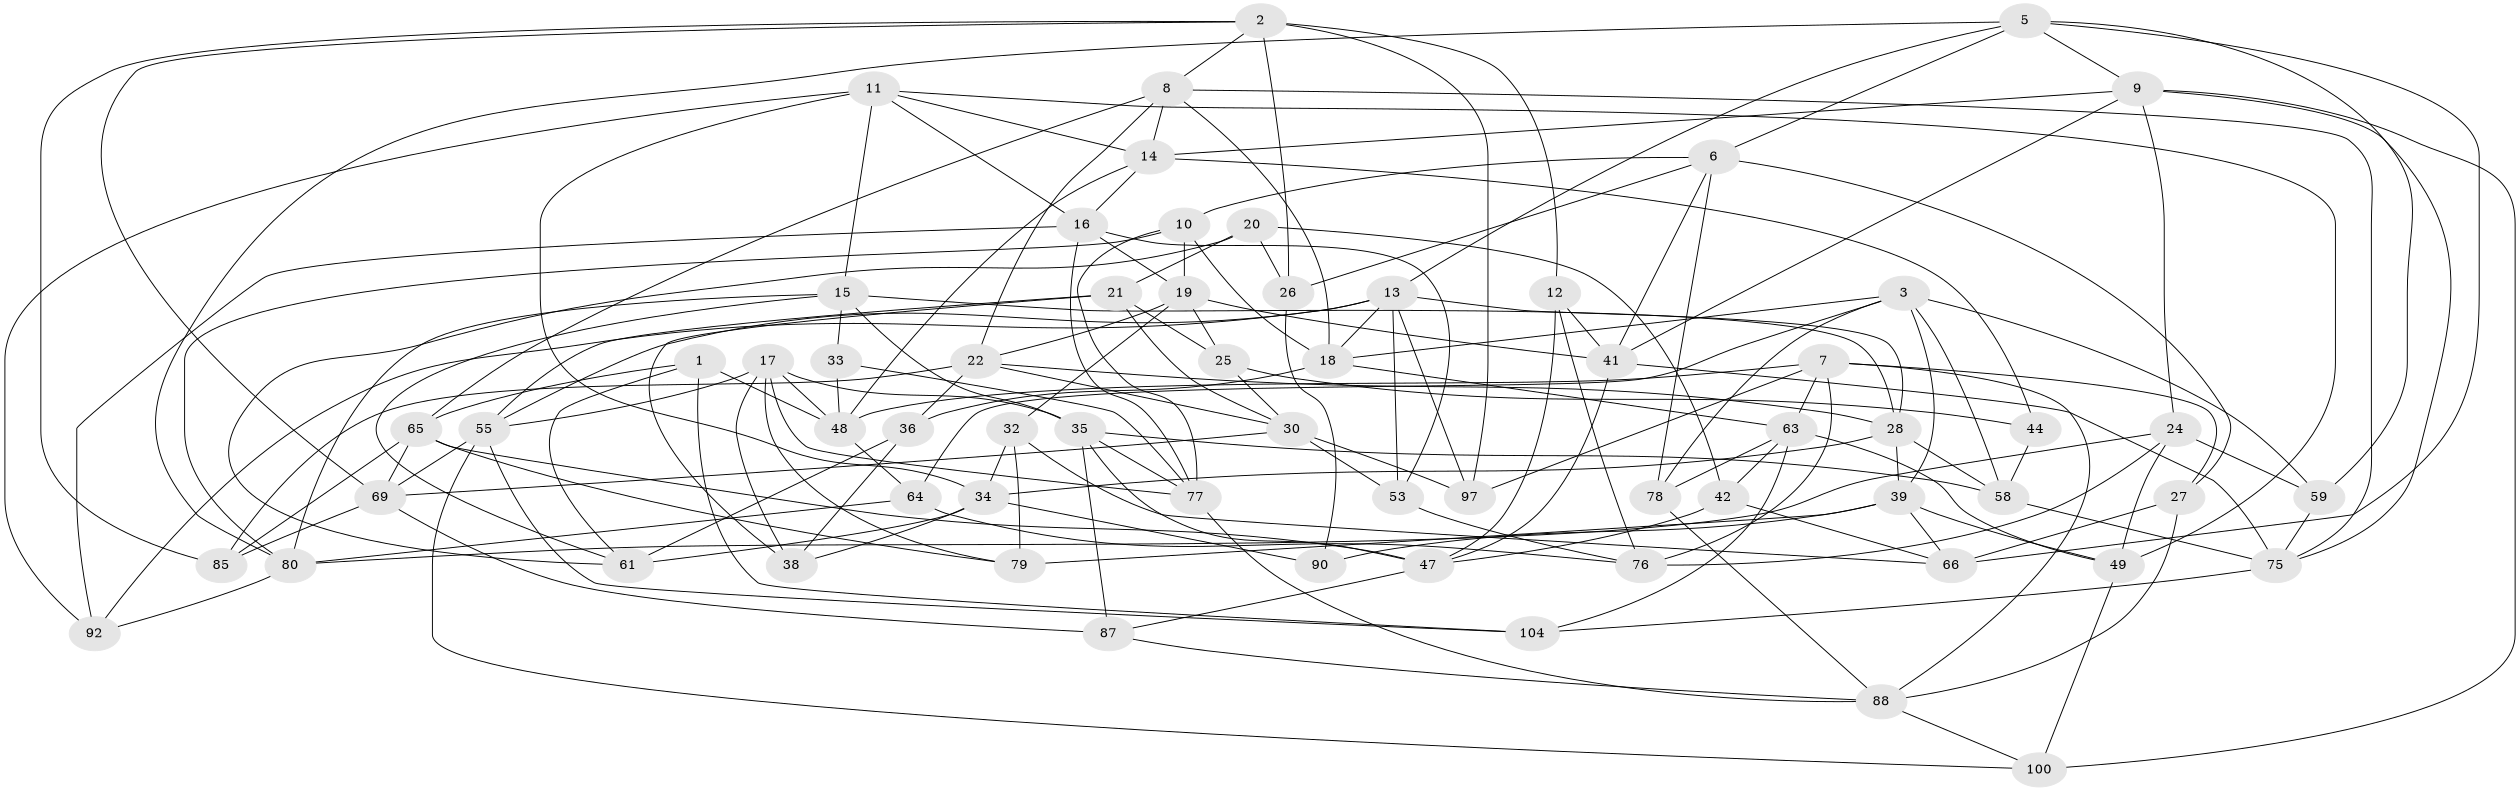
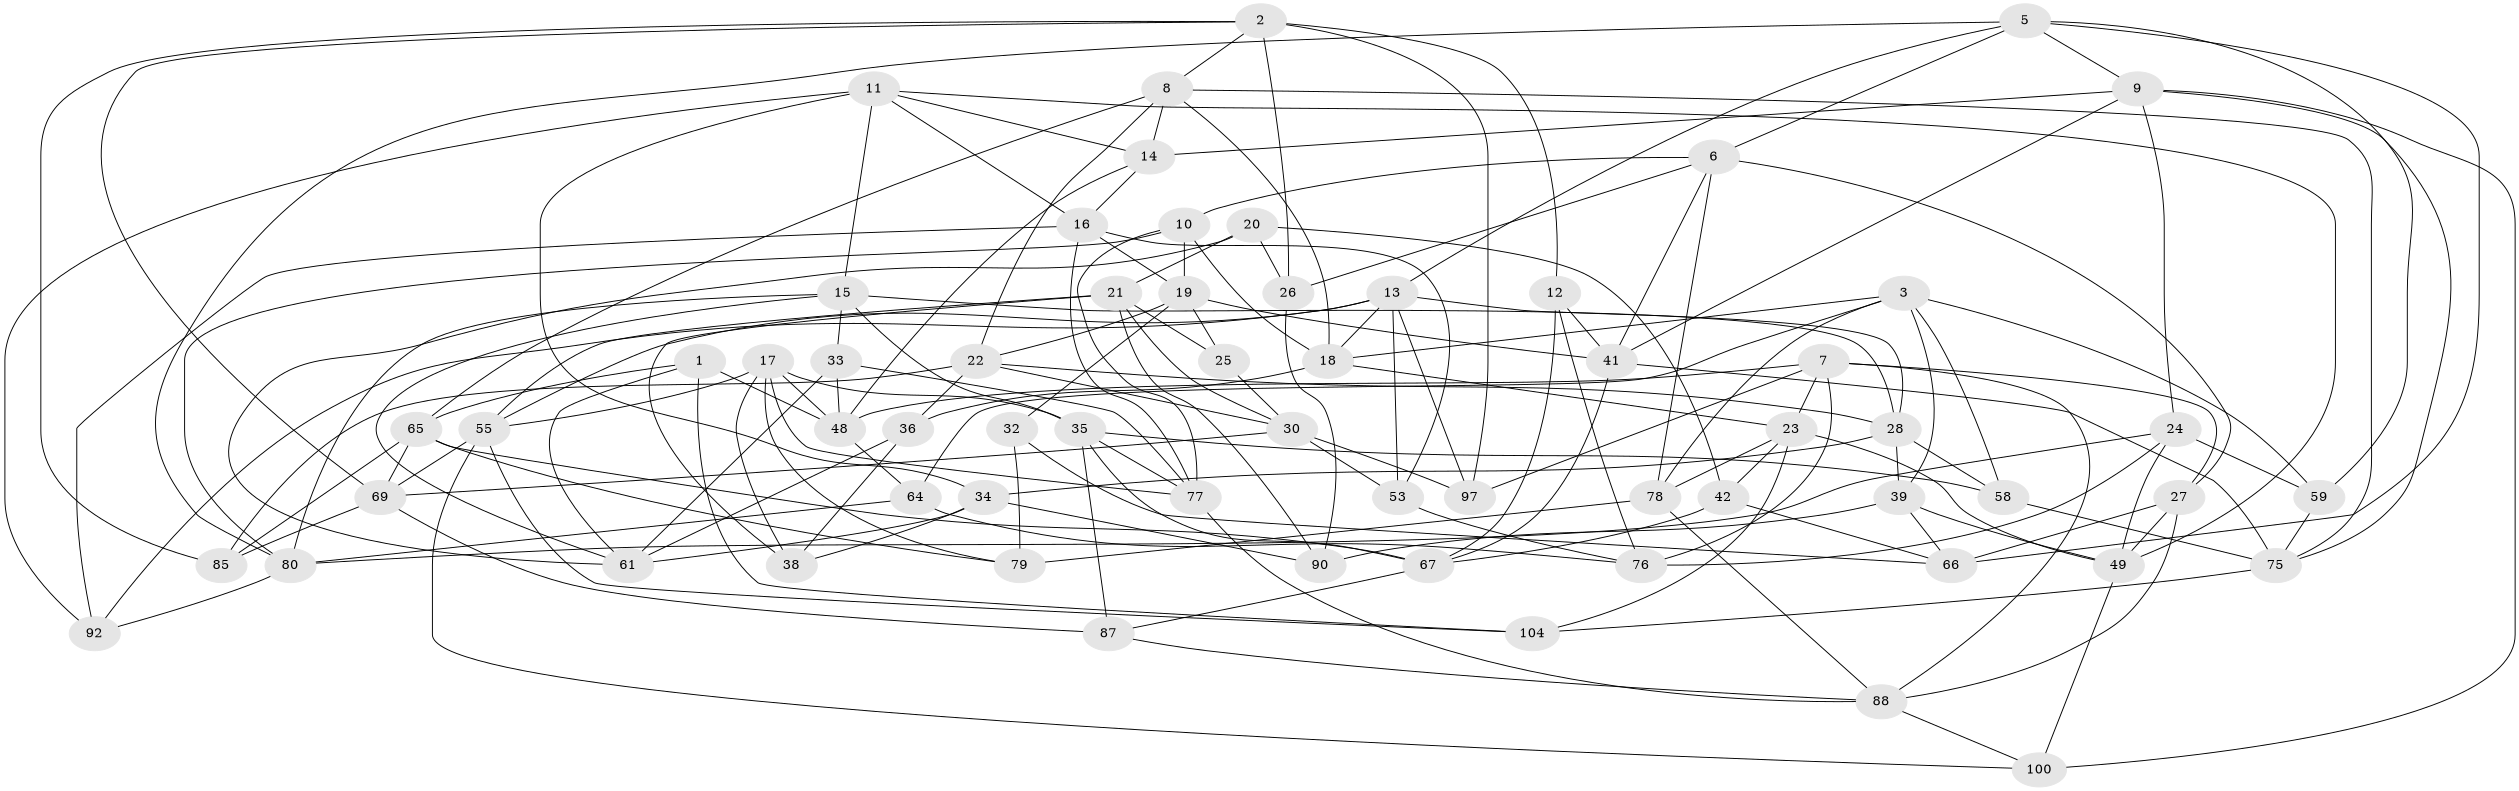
edge "21" -- "90": added
node "63": label "63" -> "23"
node "44": removed
edge "33" -- "61": added
edge "32" -- "34": removed
edge "27" -- "49": added
edge "39" -- "79": now "78" -- "79"
node "47": label "47" -> "67"
